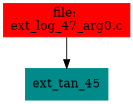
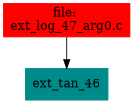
node "ext_tan_45": label "ext_tan_45" -> "ext_tan_46"
